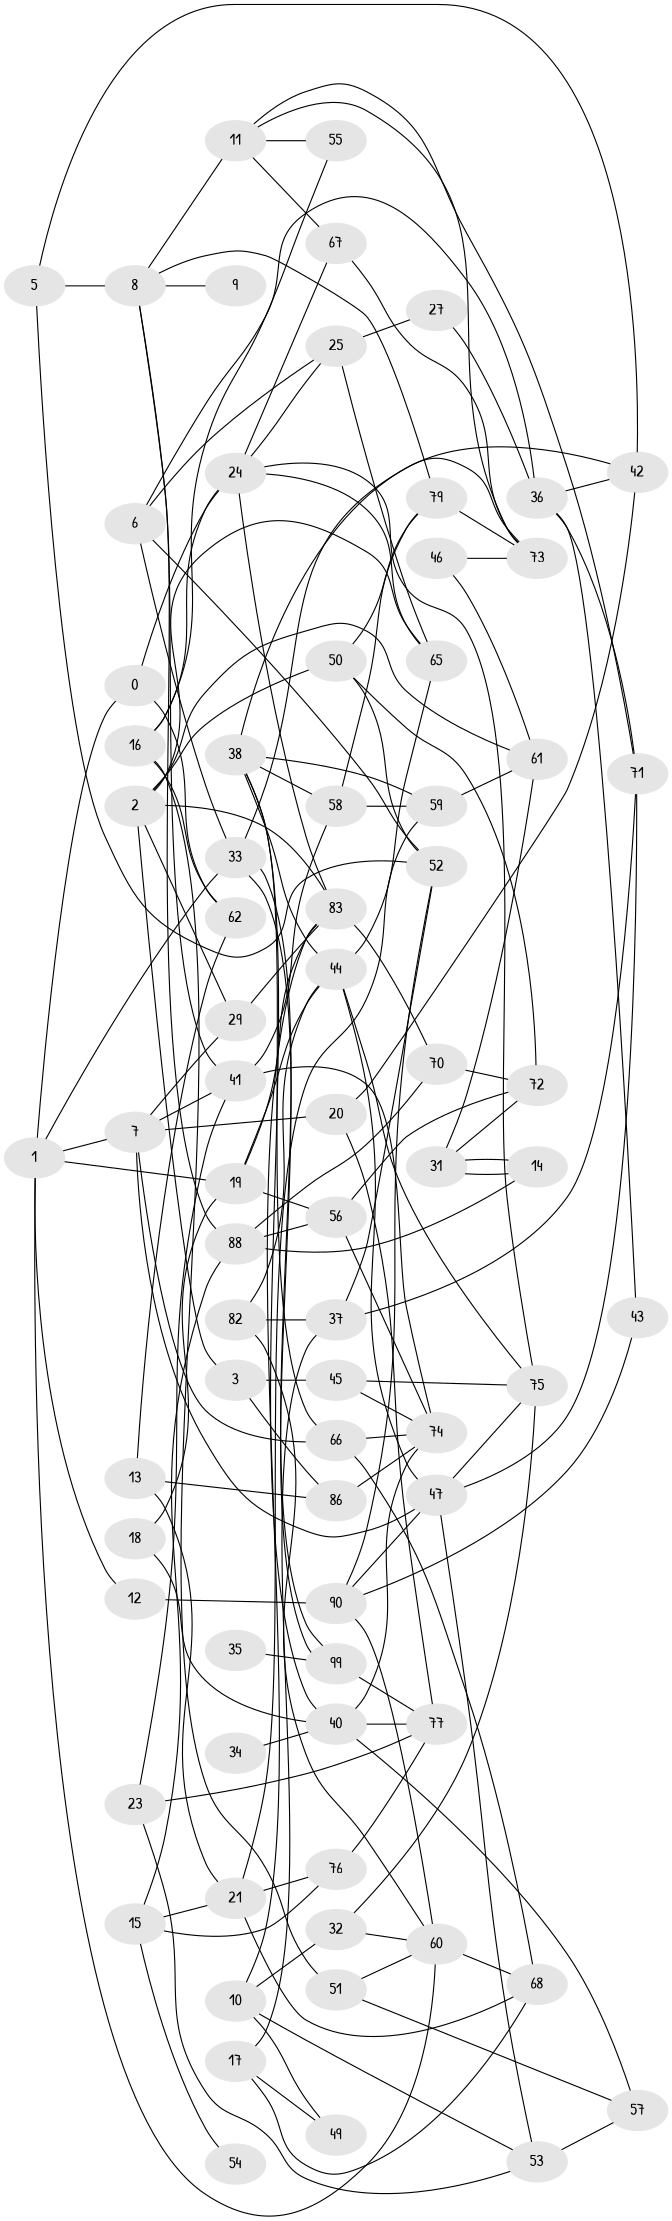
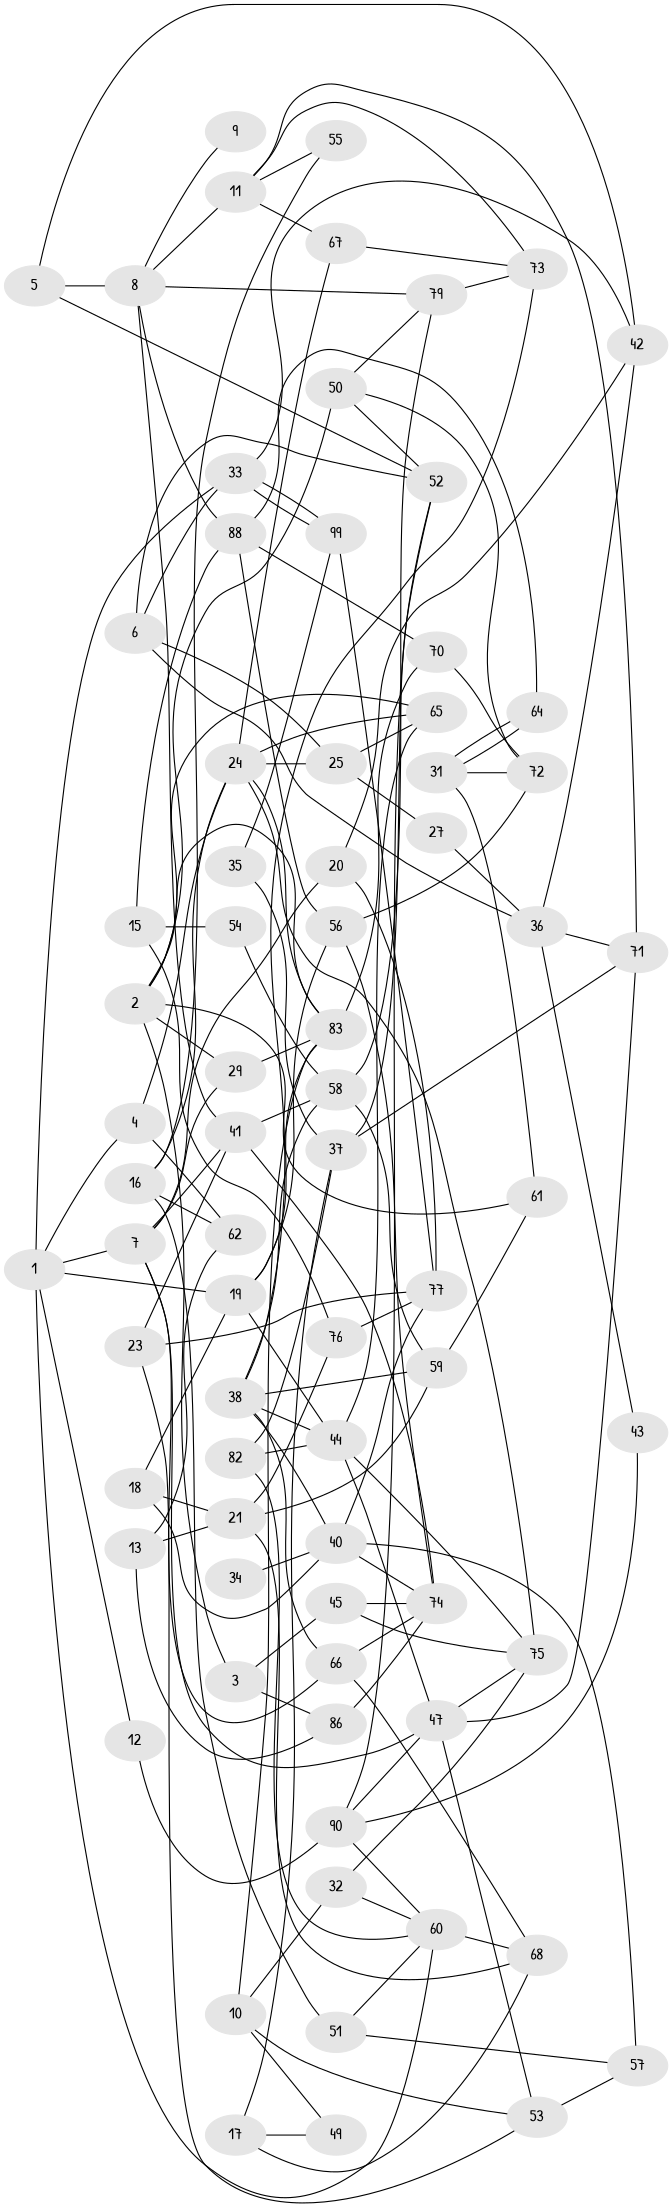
node "46": removed
node "0": label "0" -> "4"
edge "54" -- "58": added
edge "35" -- "37": added
node "14": label "14" -> "64"
edge "21" -- "15": now "21" -- "18"
